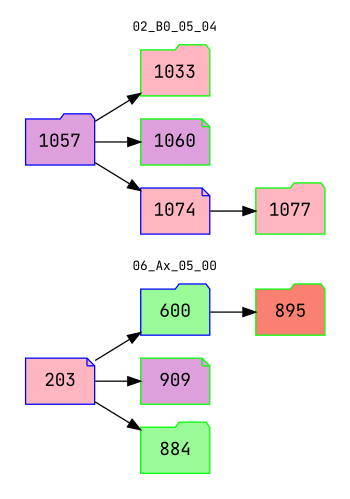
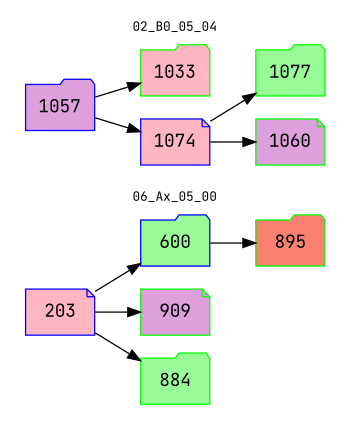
edge "1057" -> "1060": now "1074" -> "1060"
node "1077": fillcolor lightpink -> palegreen
